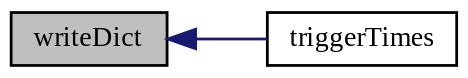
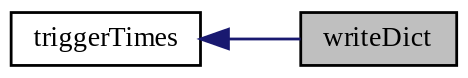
edge "triggerTimes" -> "writeDict": reversed
